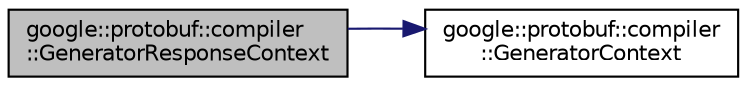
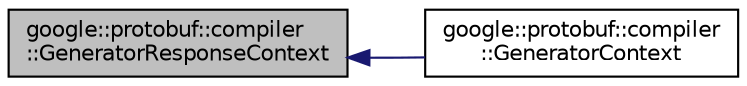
edge "google::protobuf::compiler ::GeneratorResponseContext" -> "google::protobuf::compiler ::GeneratorContext": reversed
